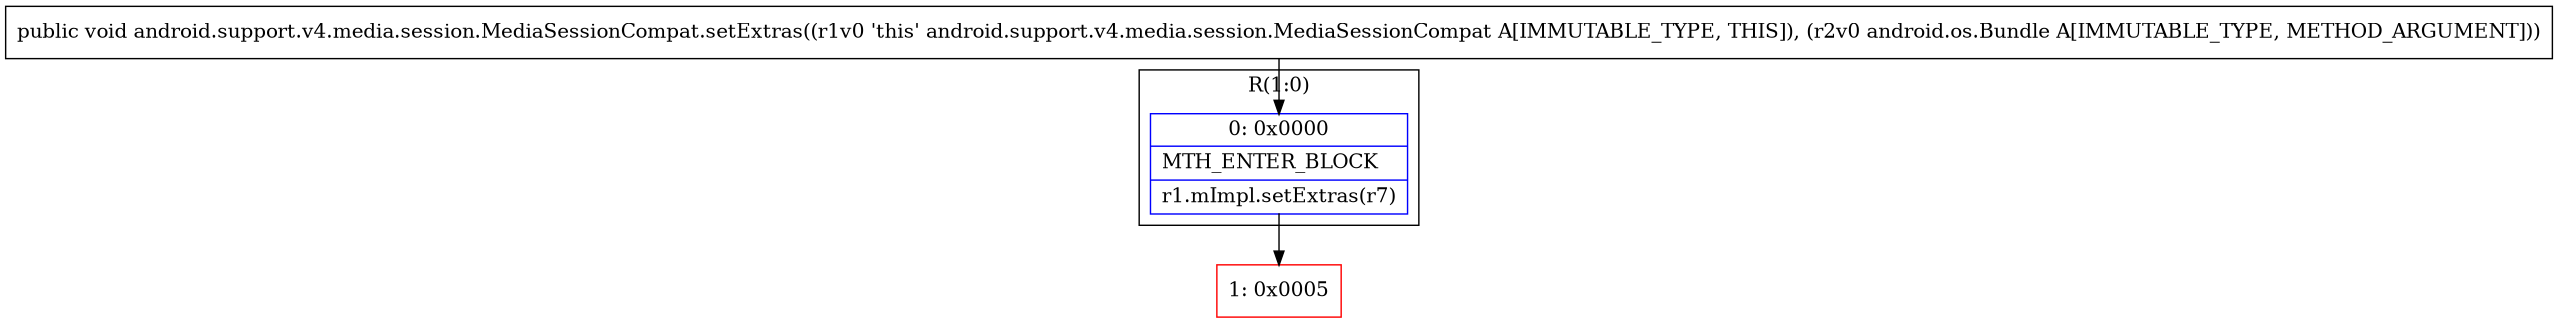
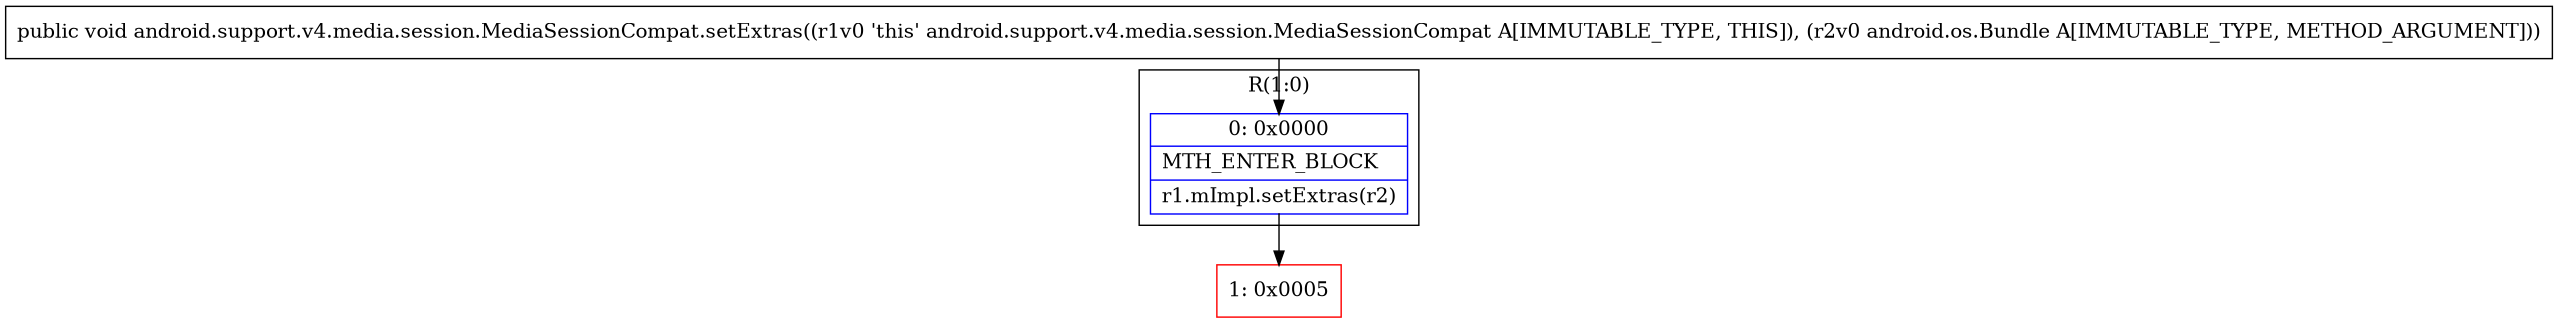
node "0: 0x0000": text "r1.mImpl.setExtras(r7)" -> "r1.mImpl.setExtras(r2)"
